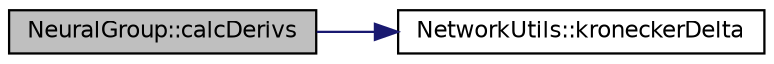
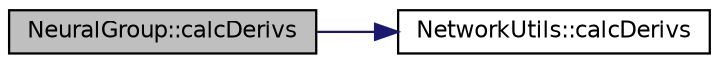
node "NetworkUtils::kroneckerDelta": label "NetworkUtils::kroneckerDelta" -> "NetworkUtils::calcDerivs"
